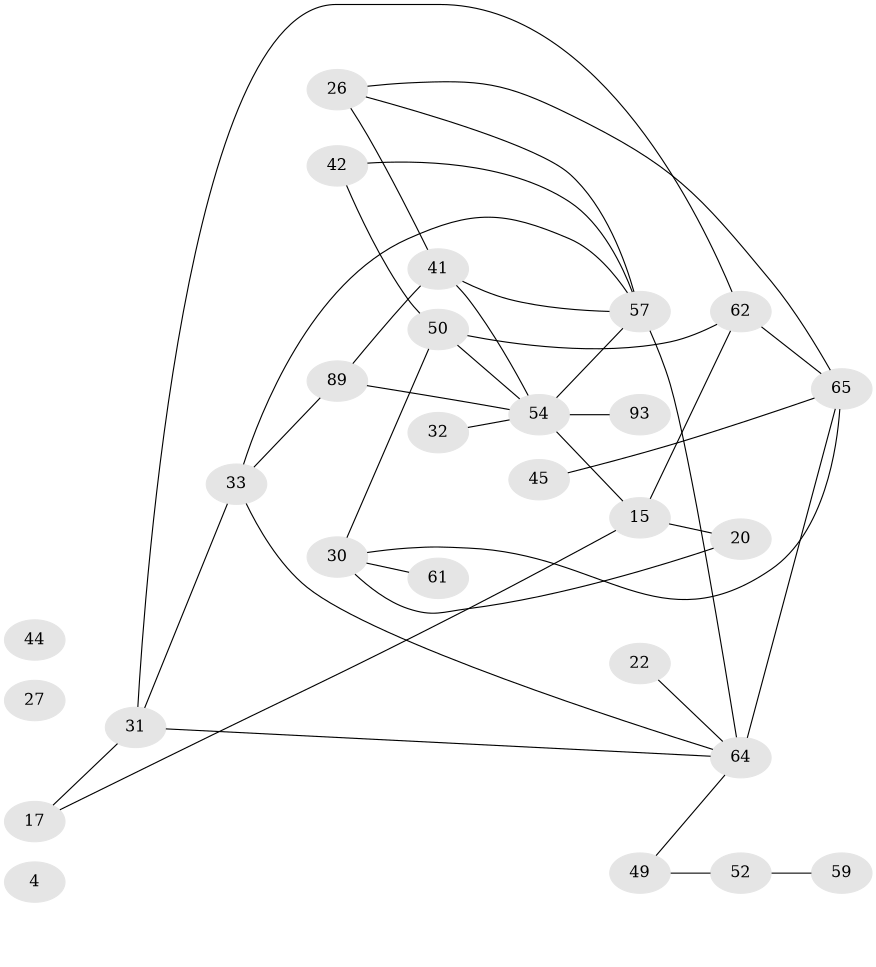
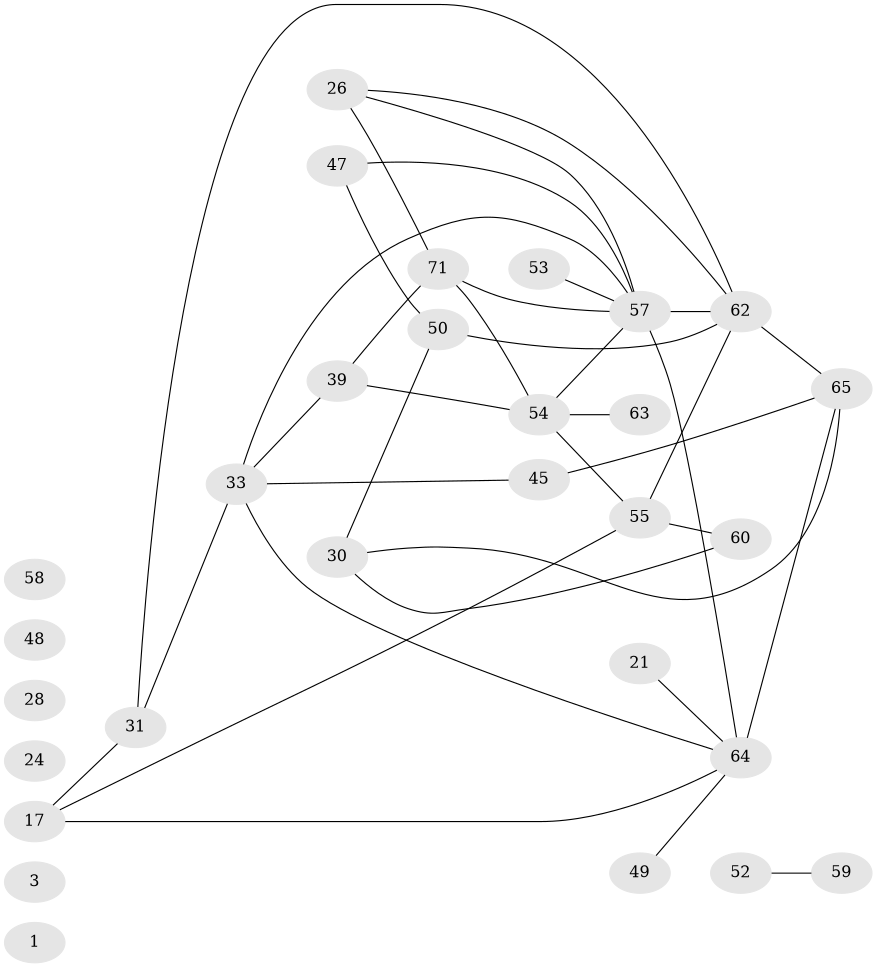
edge "26" -- "65": now "26" -- "62"
node "42": label "42" -> "47"
node "41": label "41" -> "71"
node "53": added
edge "57" -- "62": added
edge "50" -- "54": removed
node "89": label "89" -> "39"
node "93": label "93" -> "63"
node "32": removed
edge "45" -- "33": added
node "15": label "15" -> "55"
node "20": label "20" -> "60"
node "61": removed
node "58": added
node "44": label "44" -> "48"
node "22": label "22" -> "21"
node "27": label "27" -> "28"
edge "31" -- "64": now "17" -- "64"
node "24": added
edge "49" -- "52": removed
node "4": label "4" -> "3"
node "1": added
